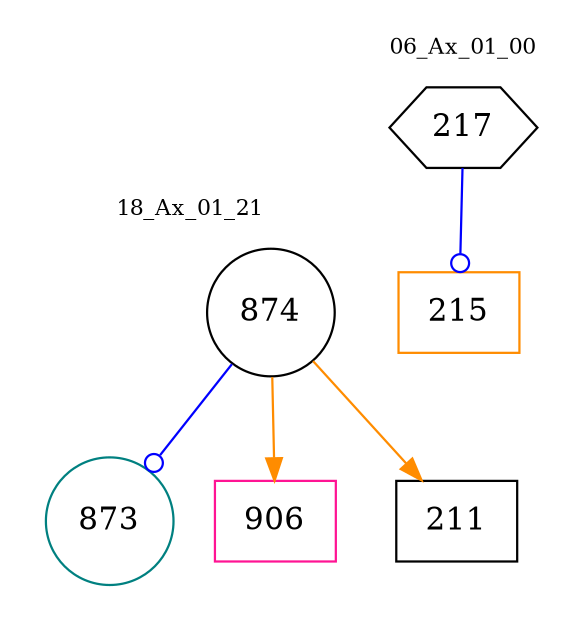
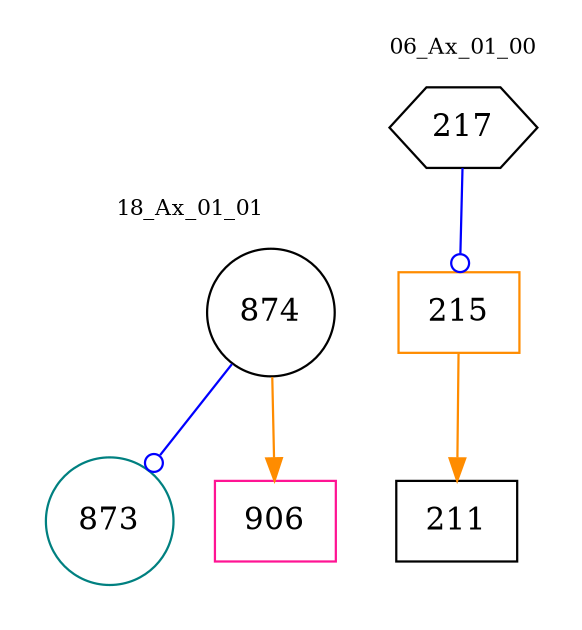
cluster "18_Ax_01_21": label "18_Ax_01_21" -> "18_Ax_01_01"
edge "874" -> "211": now "215" -> "211"
